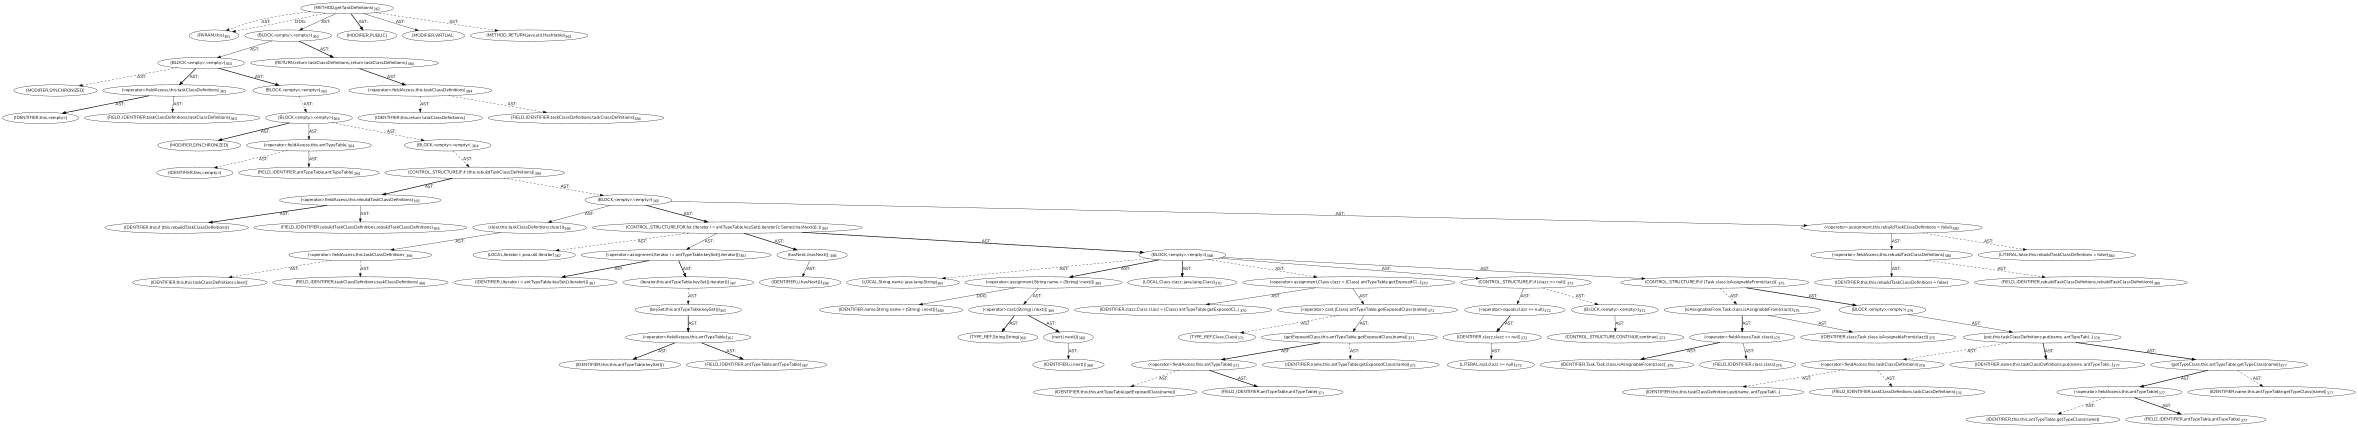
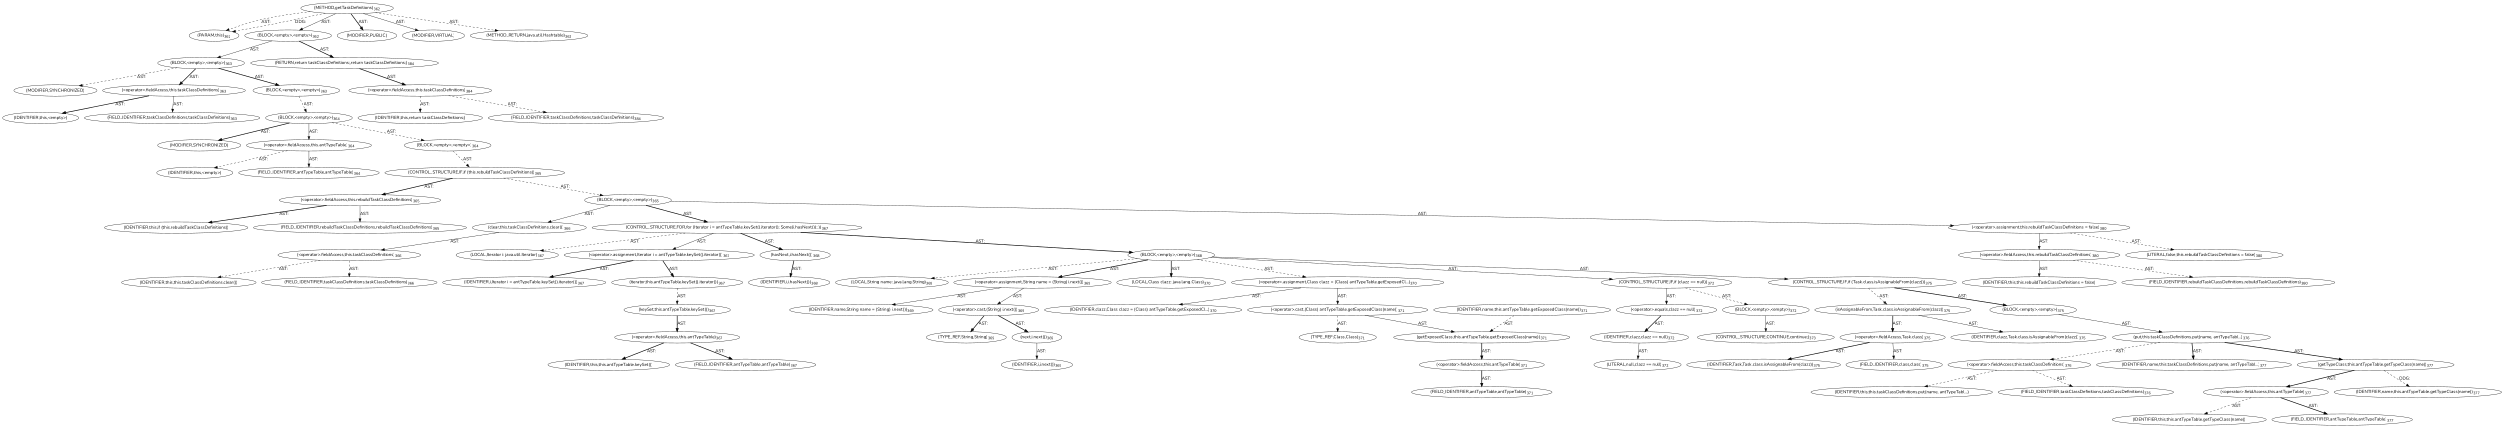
edge "(hasNext,i.hasNext())" -> "(IDENTIFIER,i,i.hasNext())": style solid -> bold
edge "(<operator>.assignment,String name = (String) i.next())" -> "(IDENTIFIER,name,String name = (String) i.next())": label "DDG: " -> "AST: "
edge "(getExposedClass,this.antTypeTable.getExposedClass(name))" -> "(IDENTIFIER,name,this.antTypeTable.getExposedClass(name))": reversed
edge "(getTypeClass,this.antTypeTable.getTypeClass(name))" -> "(IDENTIFIER,name,this.antTypeTable.getTypeClass(name))": label "AST: " -> "DDG: "
node "(IDENTIFIER,this,this.antTypeTable.getExposedClass(name))": removed
